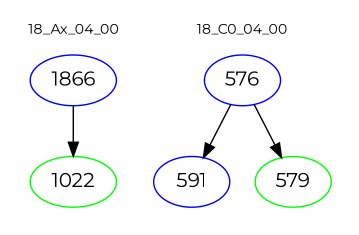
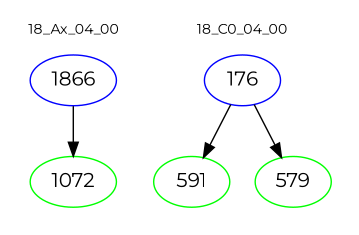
node "576": label "576" -> "176"
node "1022": label "1022" -> "1072"
node "591": color blue -> green
